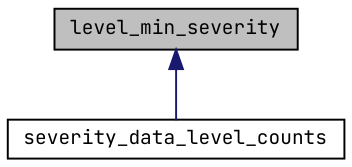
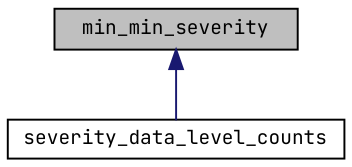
node "level_min_severity": label "level_min_severity" -> "min_min_severity"
